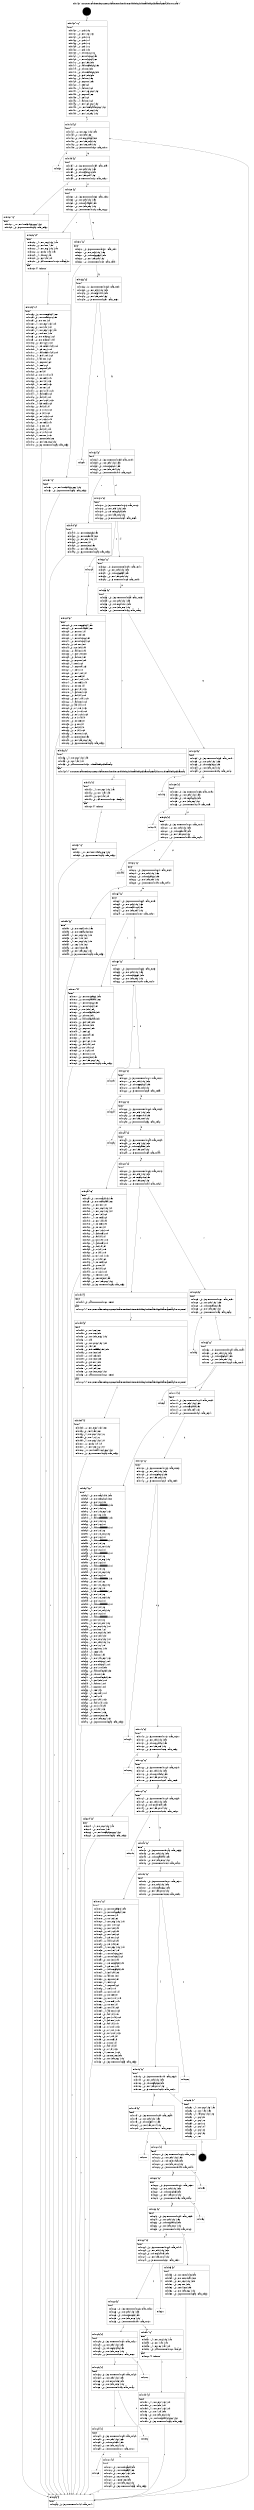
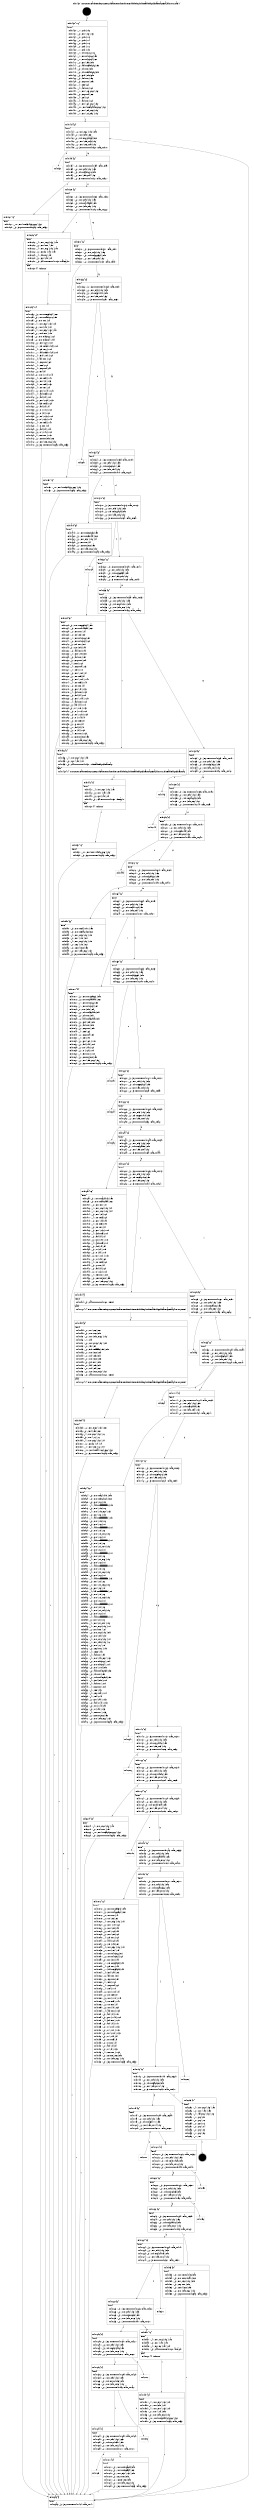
edge "0x4014c4 [32]" -> "0x401450 [116]": reversed
edge "0x402090" -> "0x401650 [28]": reversed
edge "0x4017f4 [28]" -> "0x402110": reversed
